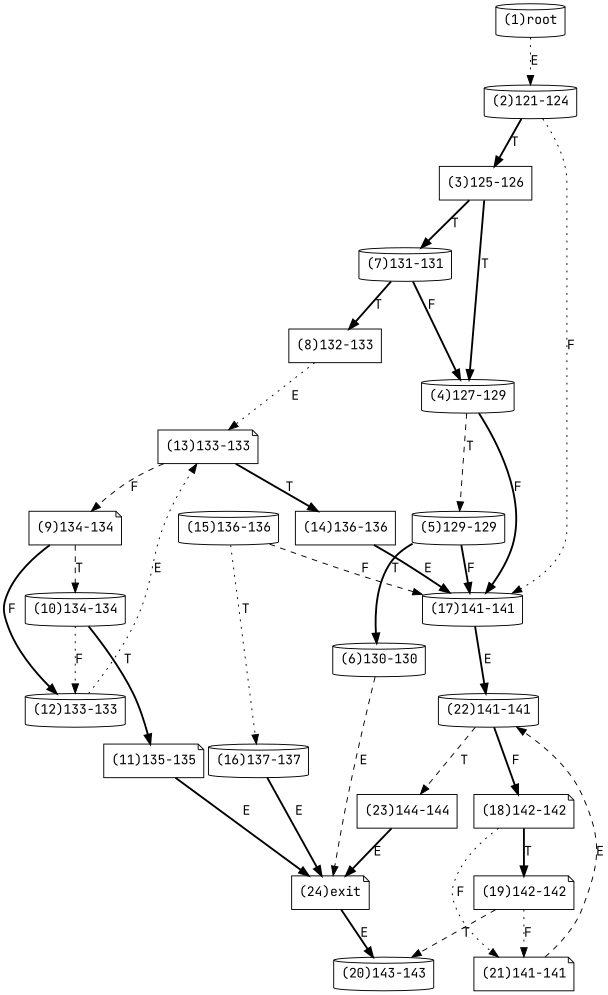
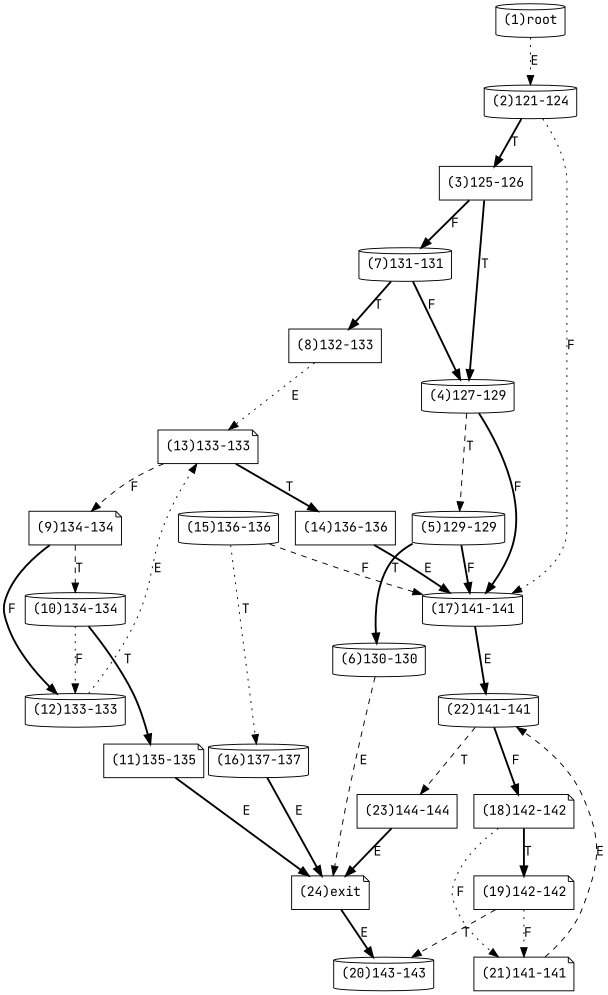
edge "(3)125-126" -> "(7)131-131": label "T" -> "F"
